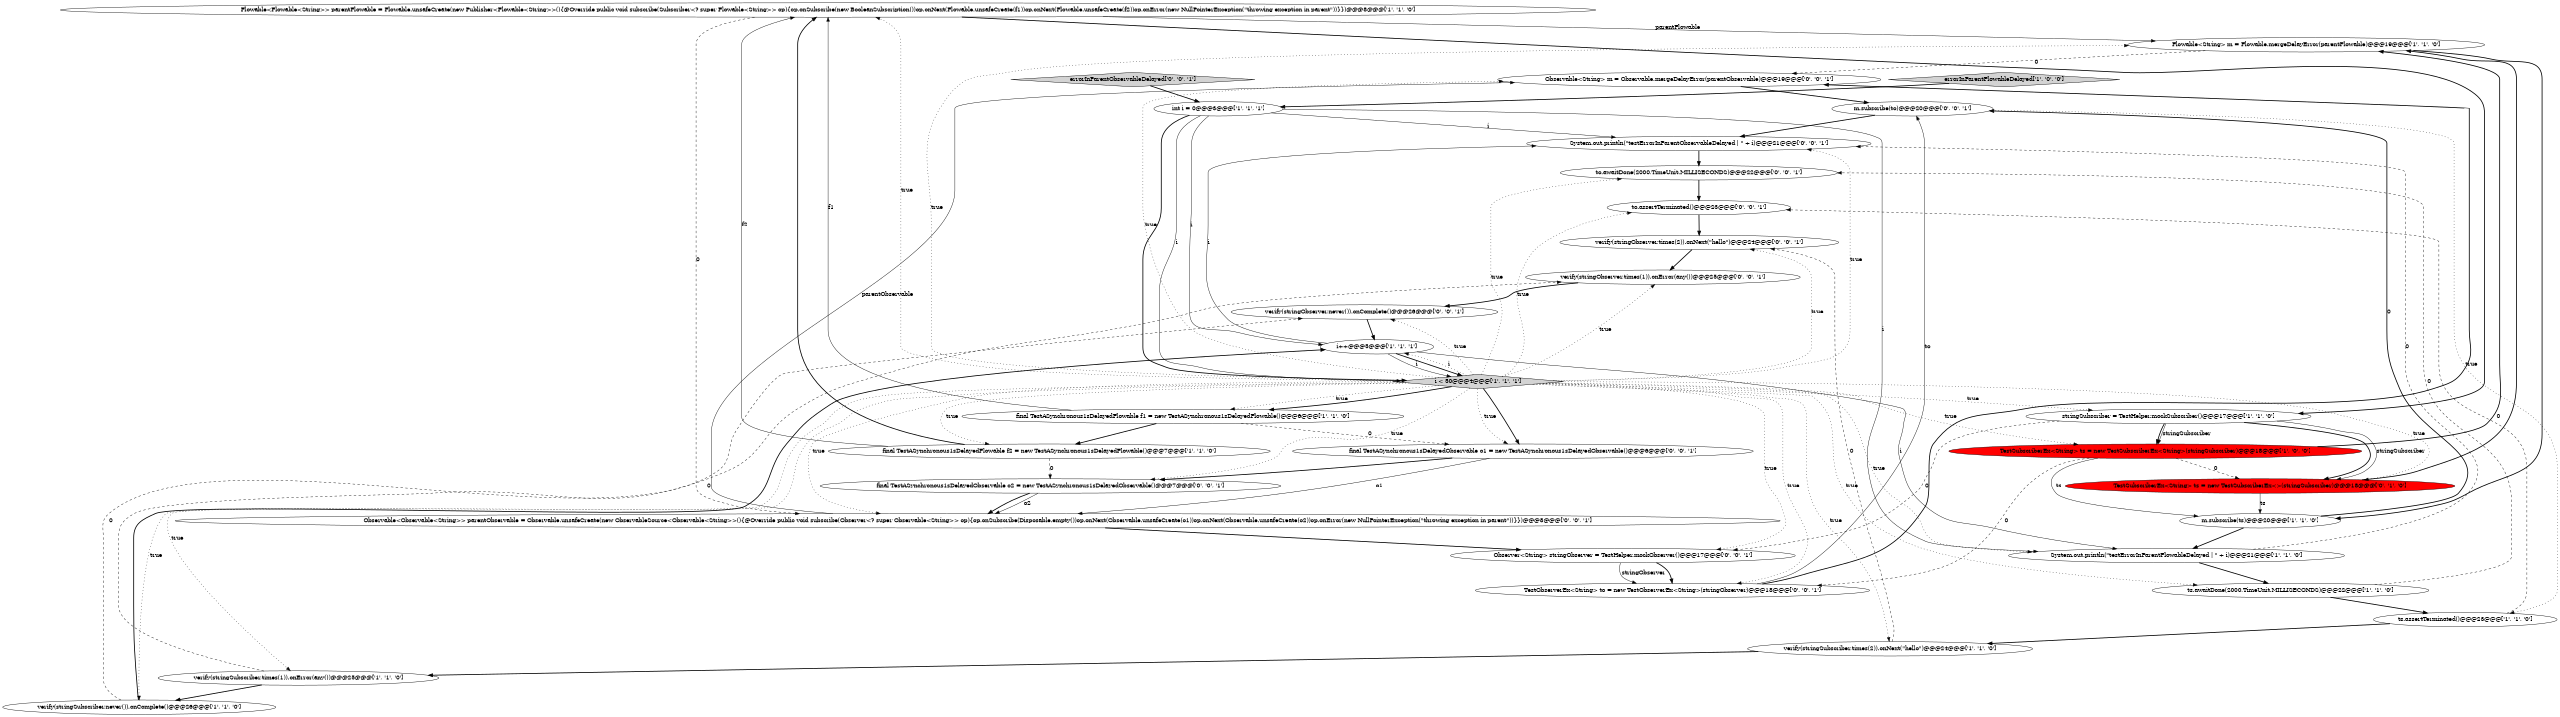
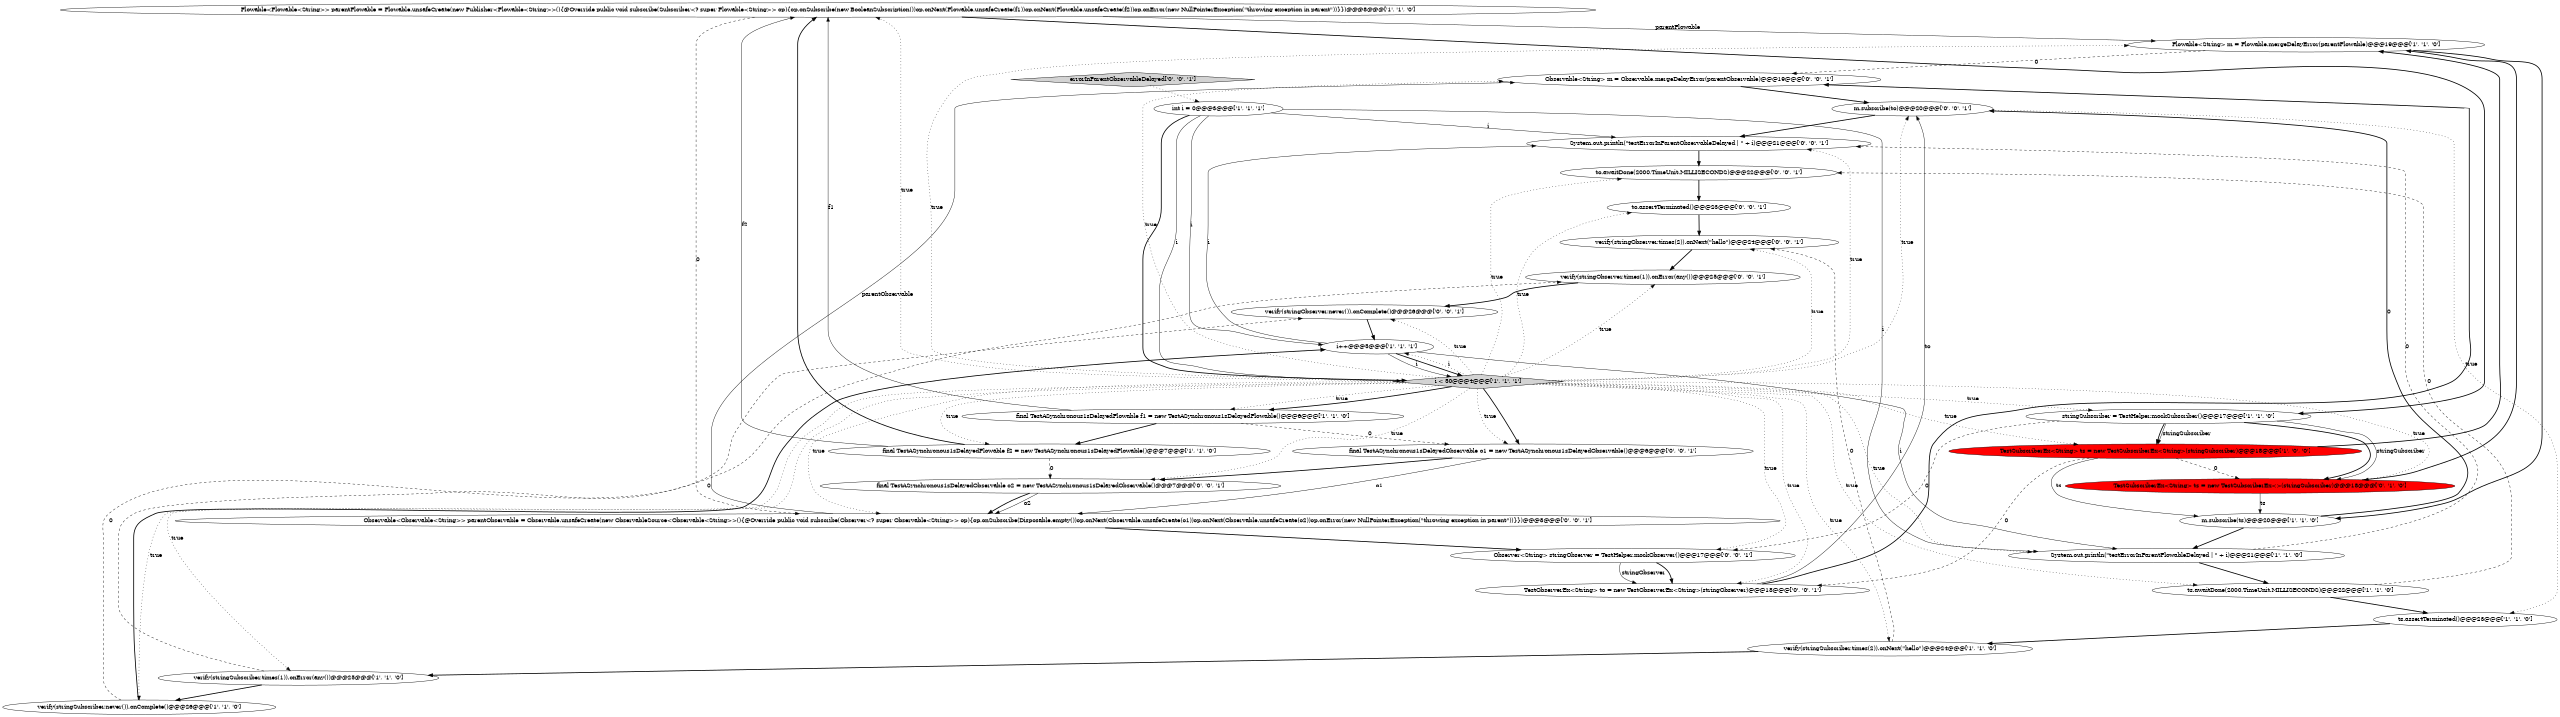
node "errorInParentFlowableDelayed['1', '0', '0']": removed
edge "errorInParentObservableDelayed['0', '0', '1']" -> "int i = 0@@@3@@@['1', '1', '1']": style bold -> dotted
edge "ts.assertTerminated()@@@23@@@['1', '1', '0']" -> "to.assertTerminated()@@@23@@@['0', '0', '1']": removed, label "0"
edge "i < 50@@@4@@@['1', '1', '1']" -> "m.subscribe(to)@@@20@@@['0', '0', '1']": added, label "true"
